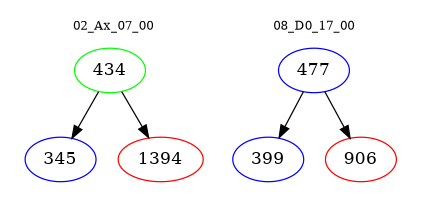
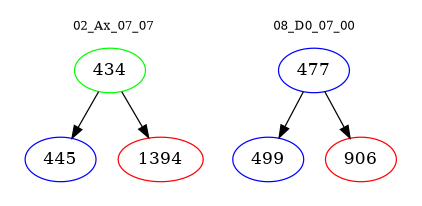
cluster "02_Ax_07_00": label "02_Ax_07_00" -> "02_Ax_07_07"
cluster "08_D0_17_00": label "08_D0_17_00" -> "08_D0_07_00"
node "345": label "345" -> "445"
node "399": label "399" -> "499"
